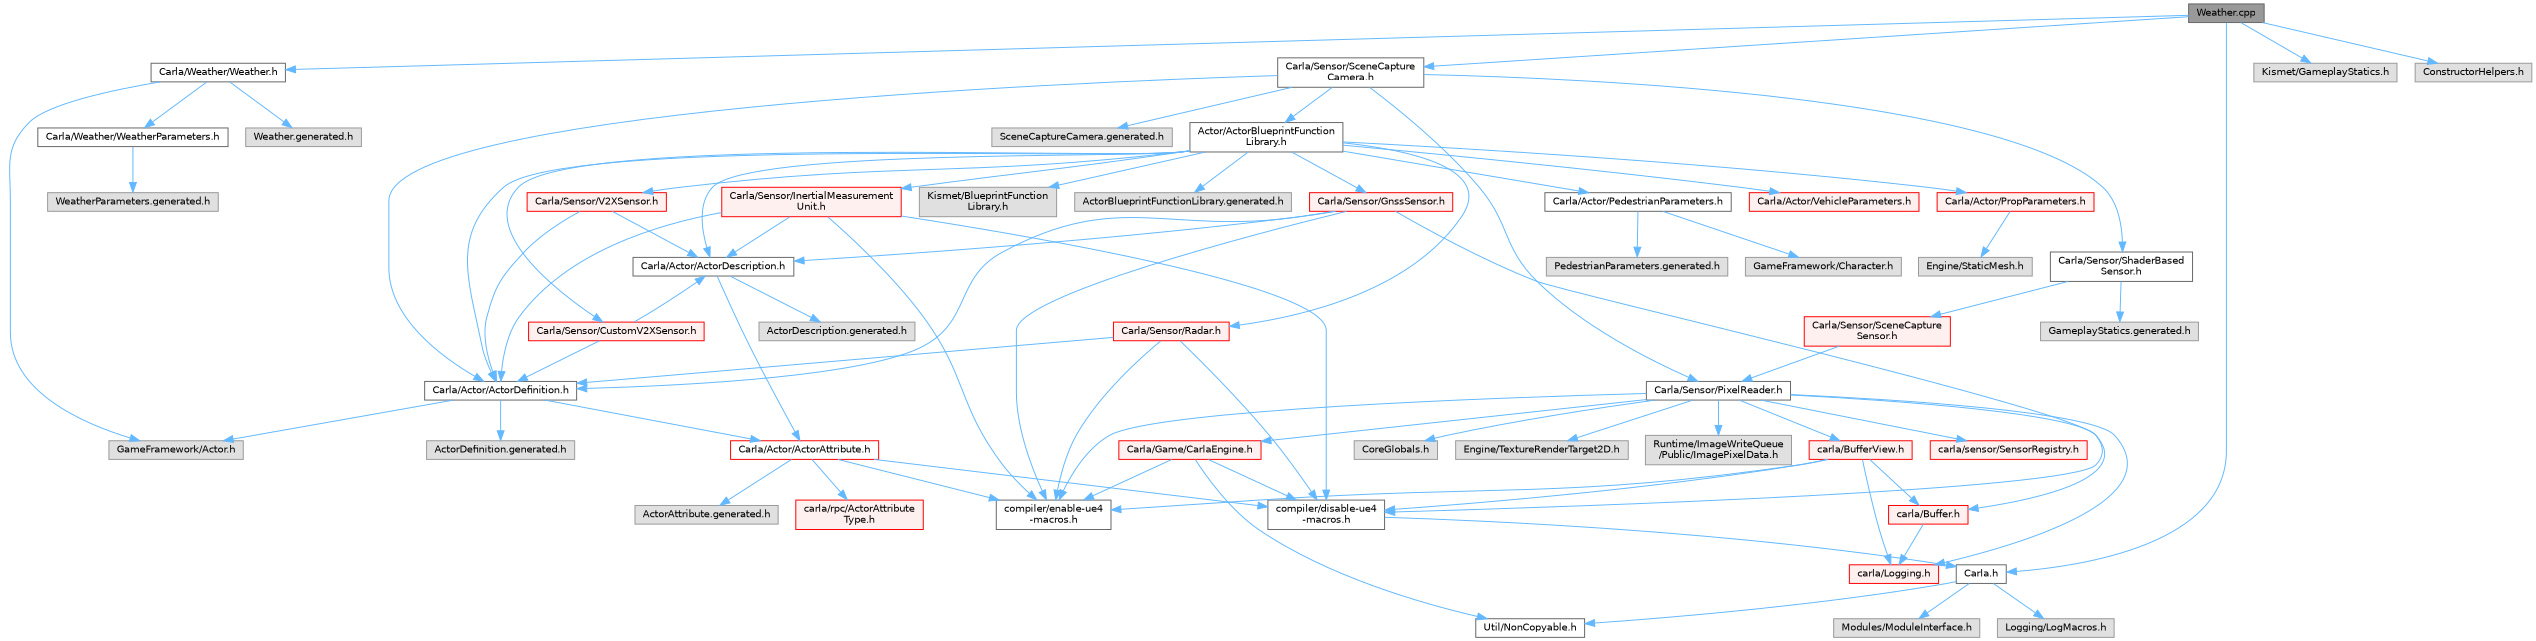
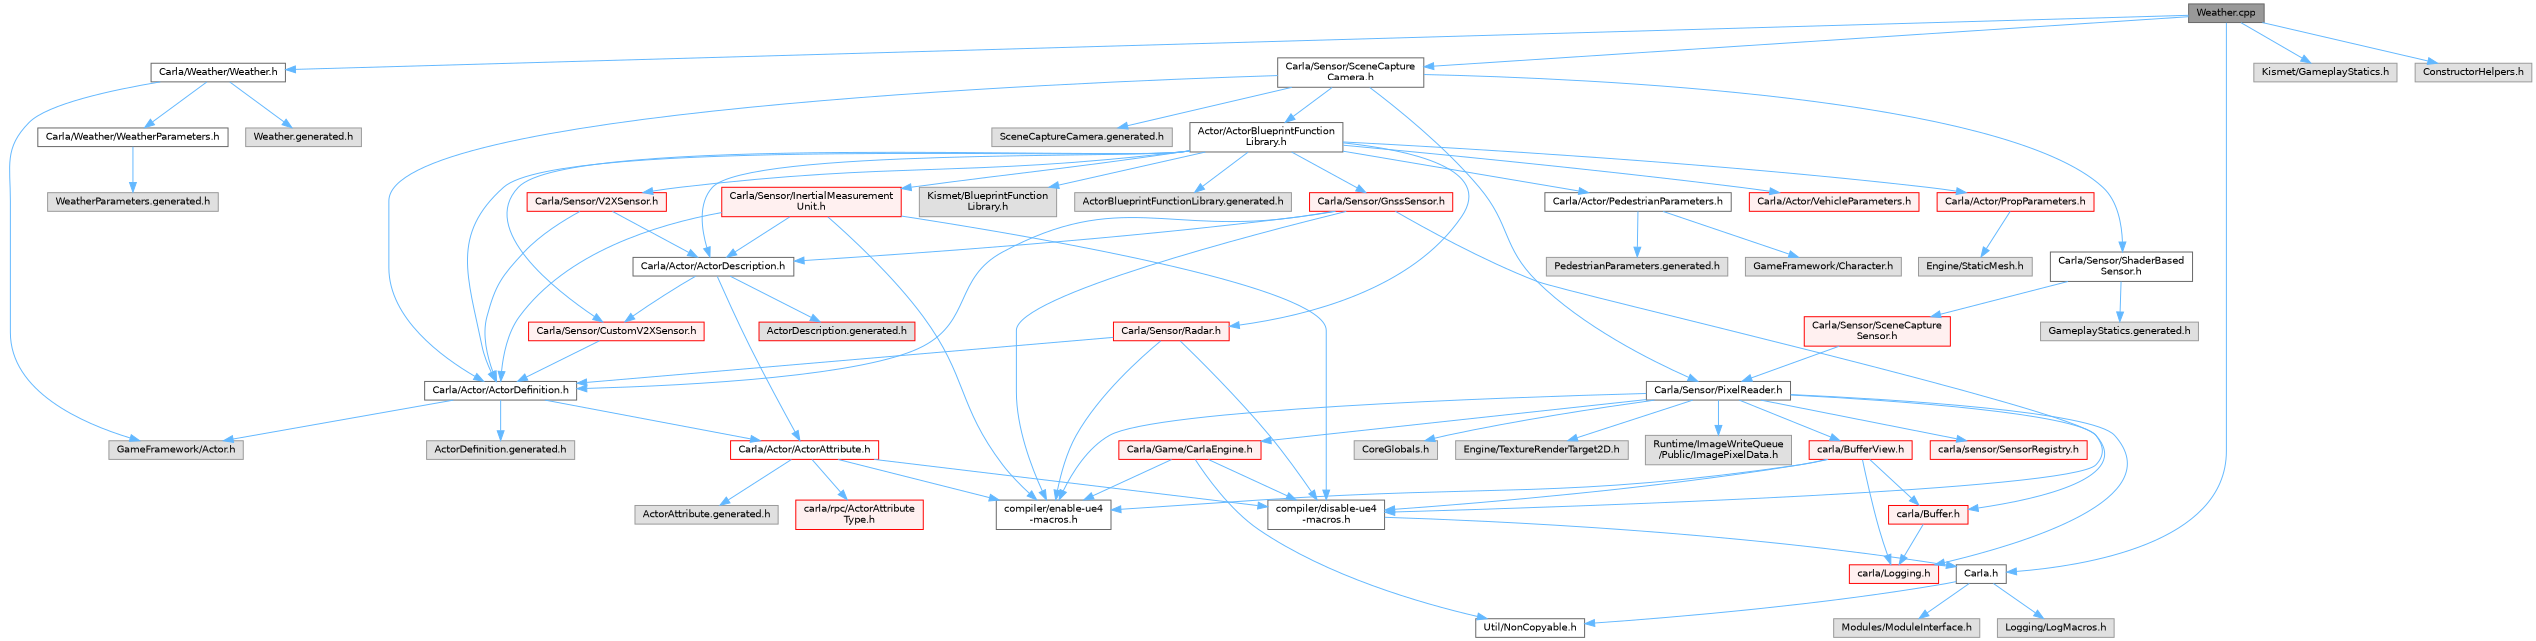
edge "Carla/Sensor/CustomV2XSensor.h" -> "Carla/Actor/ActorDescription.h": reversed
node "ActorDescription.generated.h": color grey60 -> red
